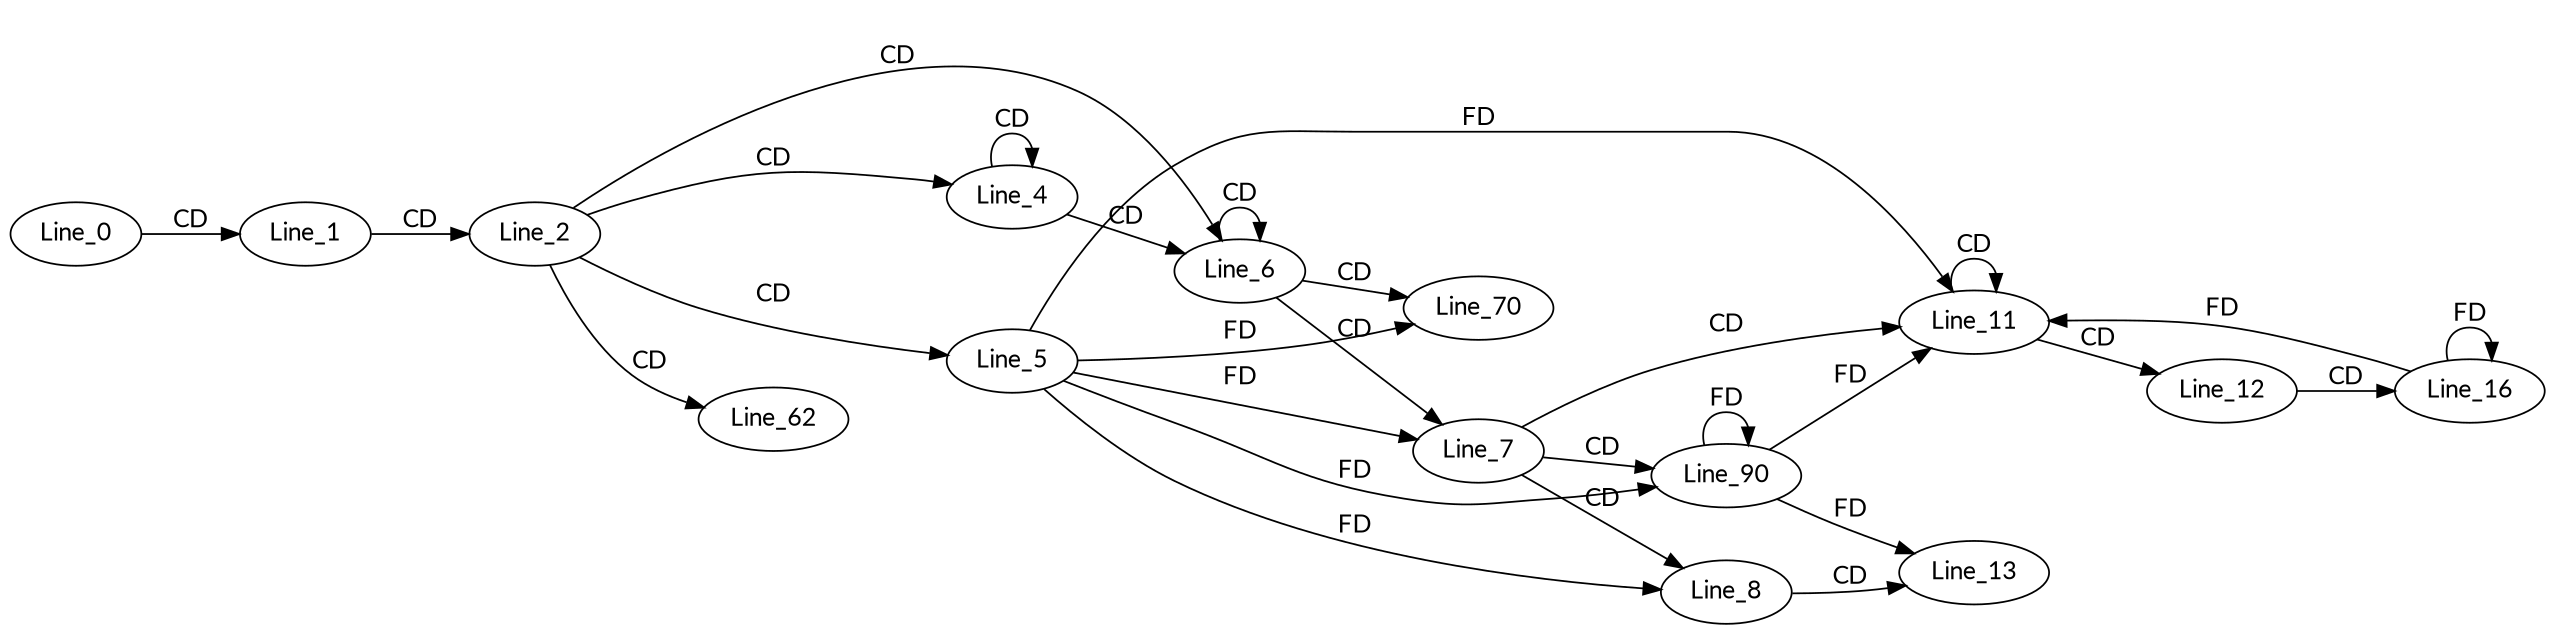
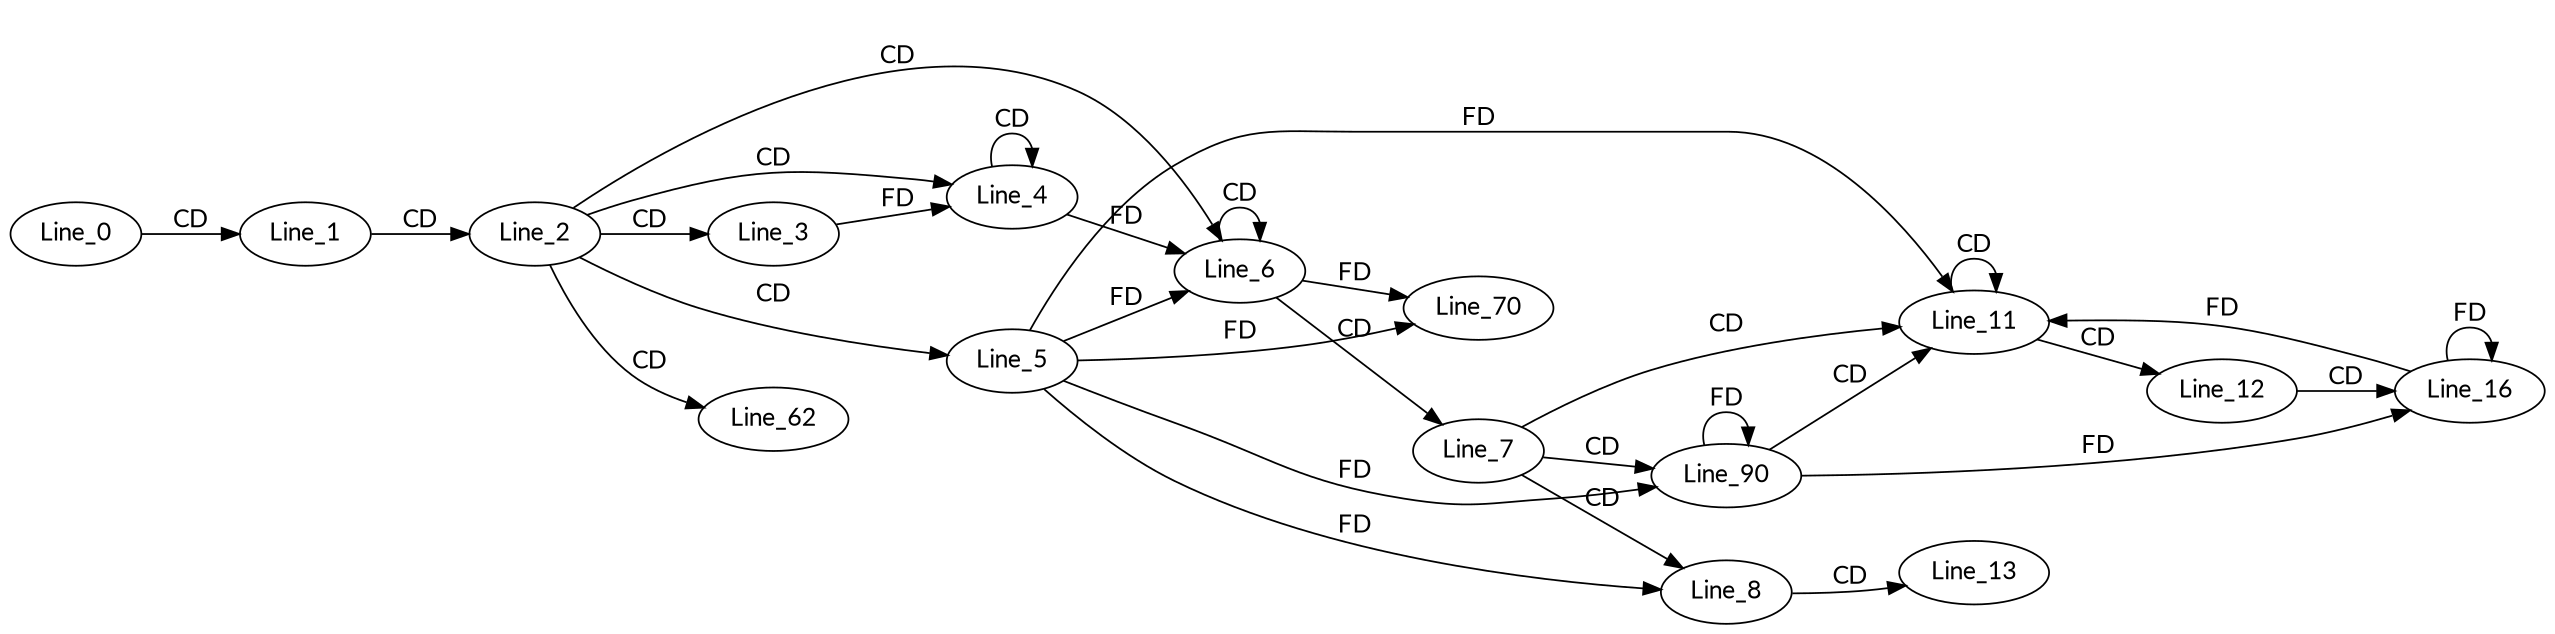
edge "Line_4" -> "Line_6": label "CD" -> "FD"
node "Line_3": added
edge "Line_6" -> "Line_70": label "CD" -> "FD"
edge "Line_90" -> "Line_11": label "FD" -> "CD"
edge "Line_5" -> "Line_7": now "Line_5" -> "Line_6"
edge "Line_90" -> "Line_13": now "Line_90" -> "Line_16"
